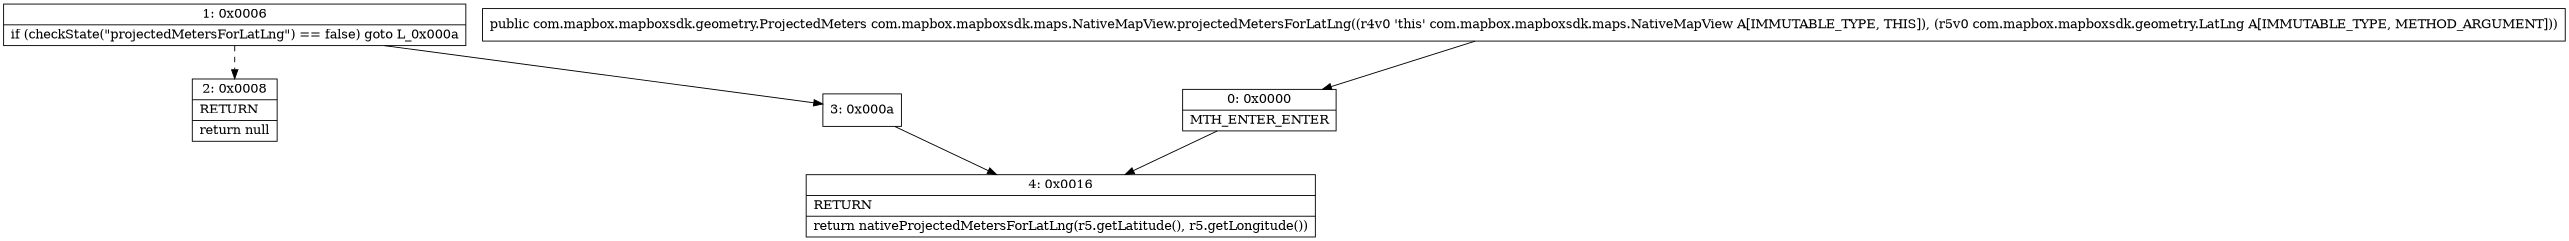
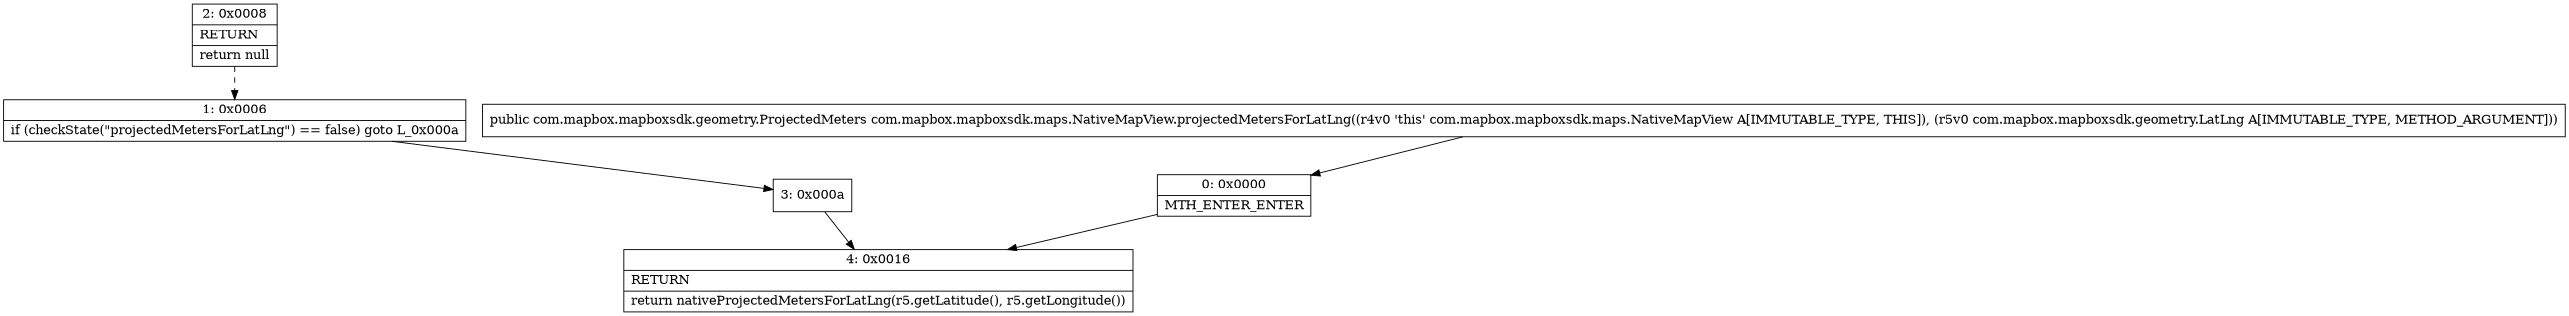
edge "1: 0x0006" -> "2: 0x0008": reversed
